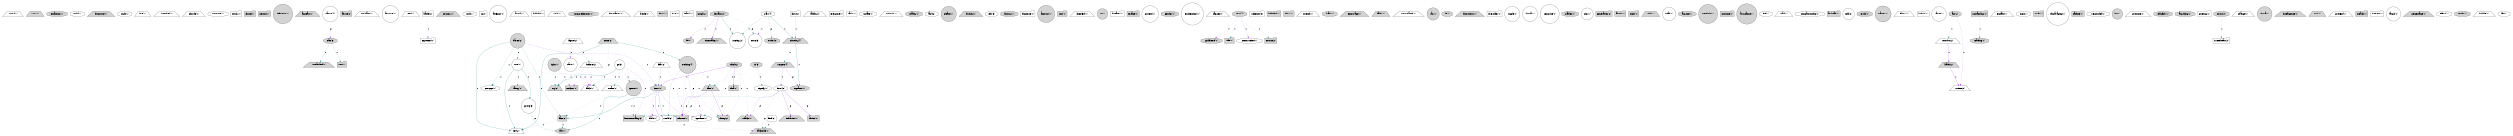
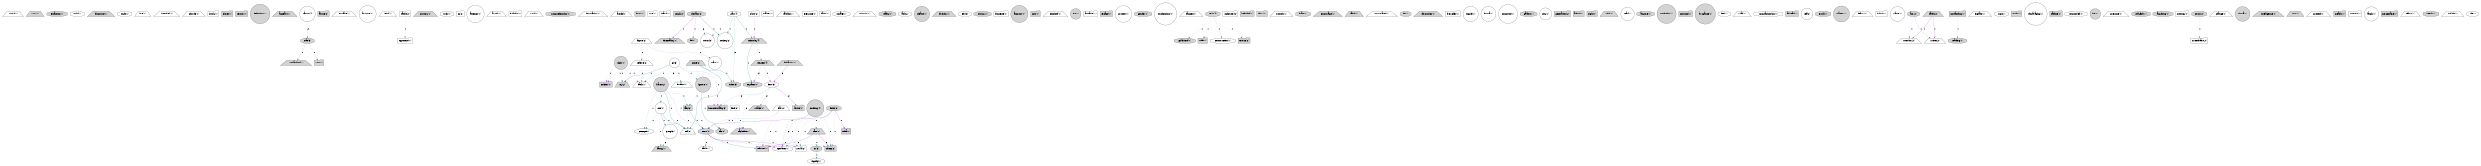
node "someone(1)": removed
node "makes(1)": added
node "way(1)": removed
node "percentage(1)": shape trapezium -> folder
node "effort(1)": shape octagon -> trapezium
edge "come(2)" -> "nothing(4)": now "come(2)" -> "order(3)"
edge "romulus(2)" -> "kaldis(2)": reversed
edge "sir(3)" -> "hate(1)": reversed
edge "think(2)" -> "whack(1)": now "think(2)" -> "world(2)"
edge "door(3)" -> "behavior(1)": reversed
edge "know(1)" -> "fact(2)": reversed
edge "group(3)" -> "hat(1)": now "group(3)" -> "fancy(1)"
